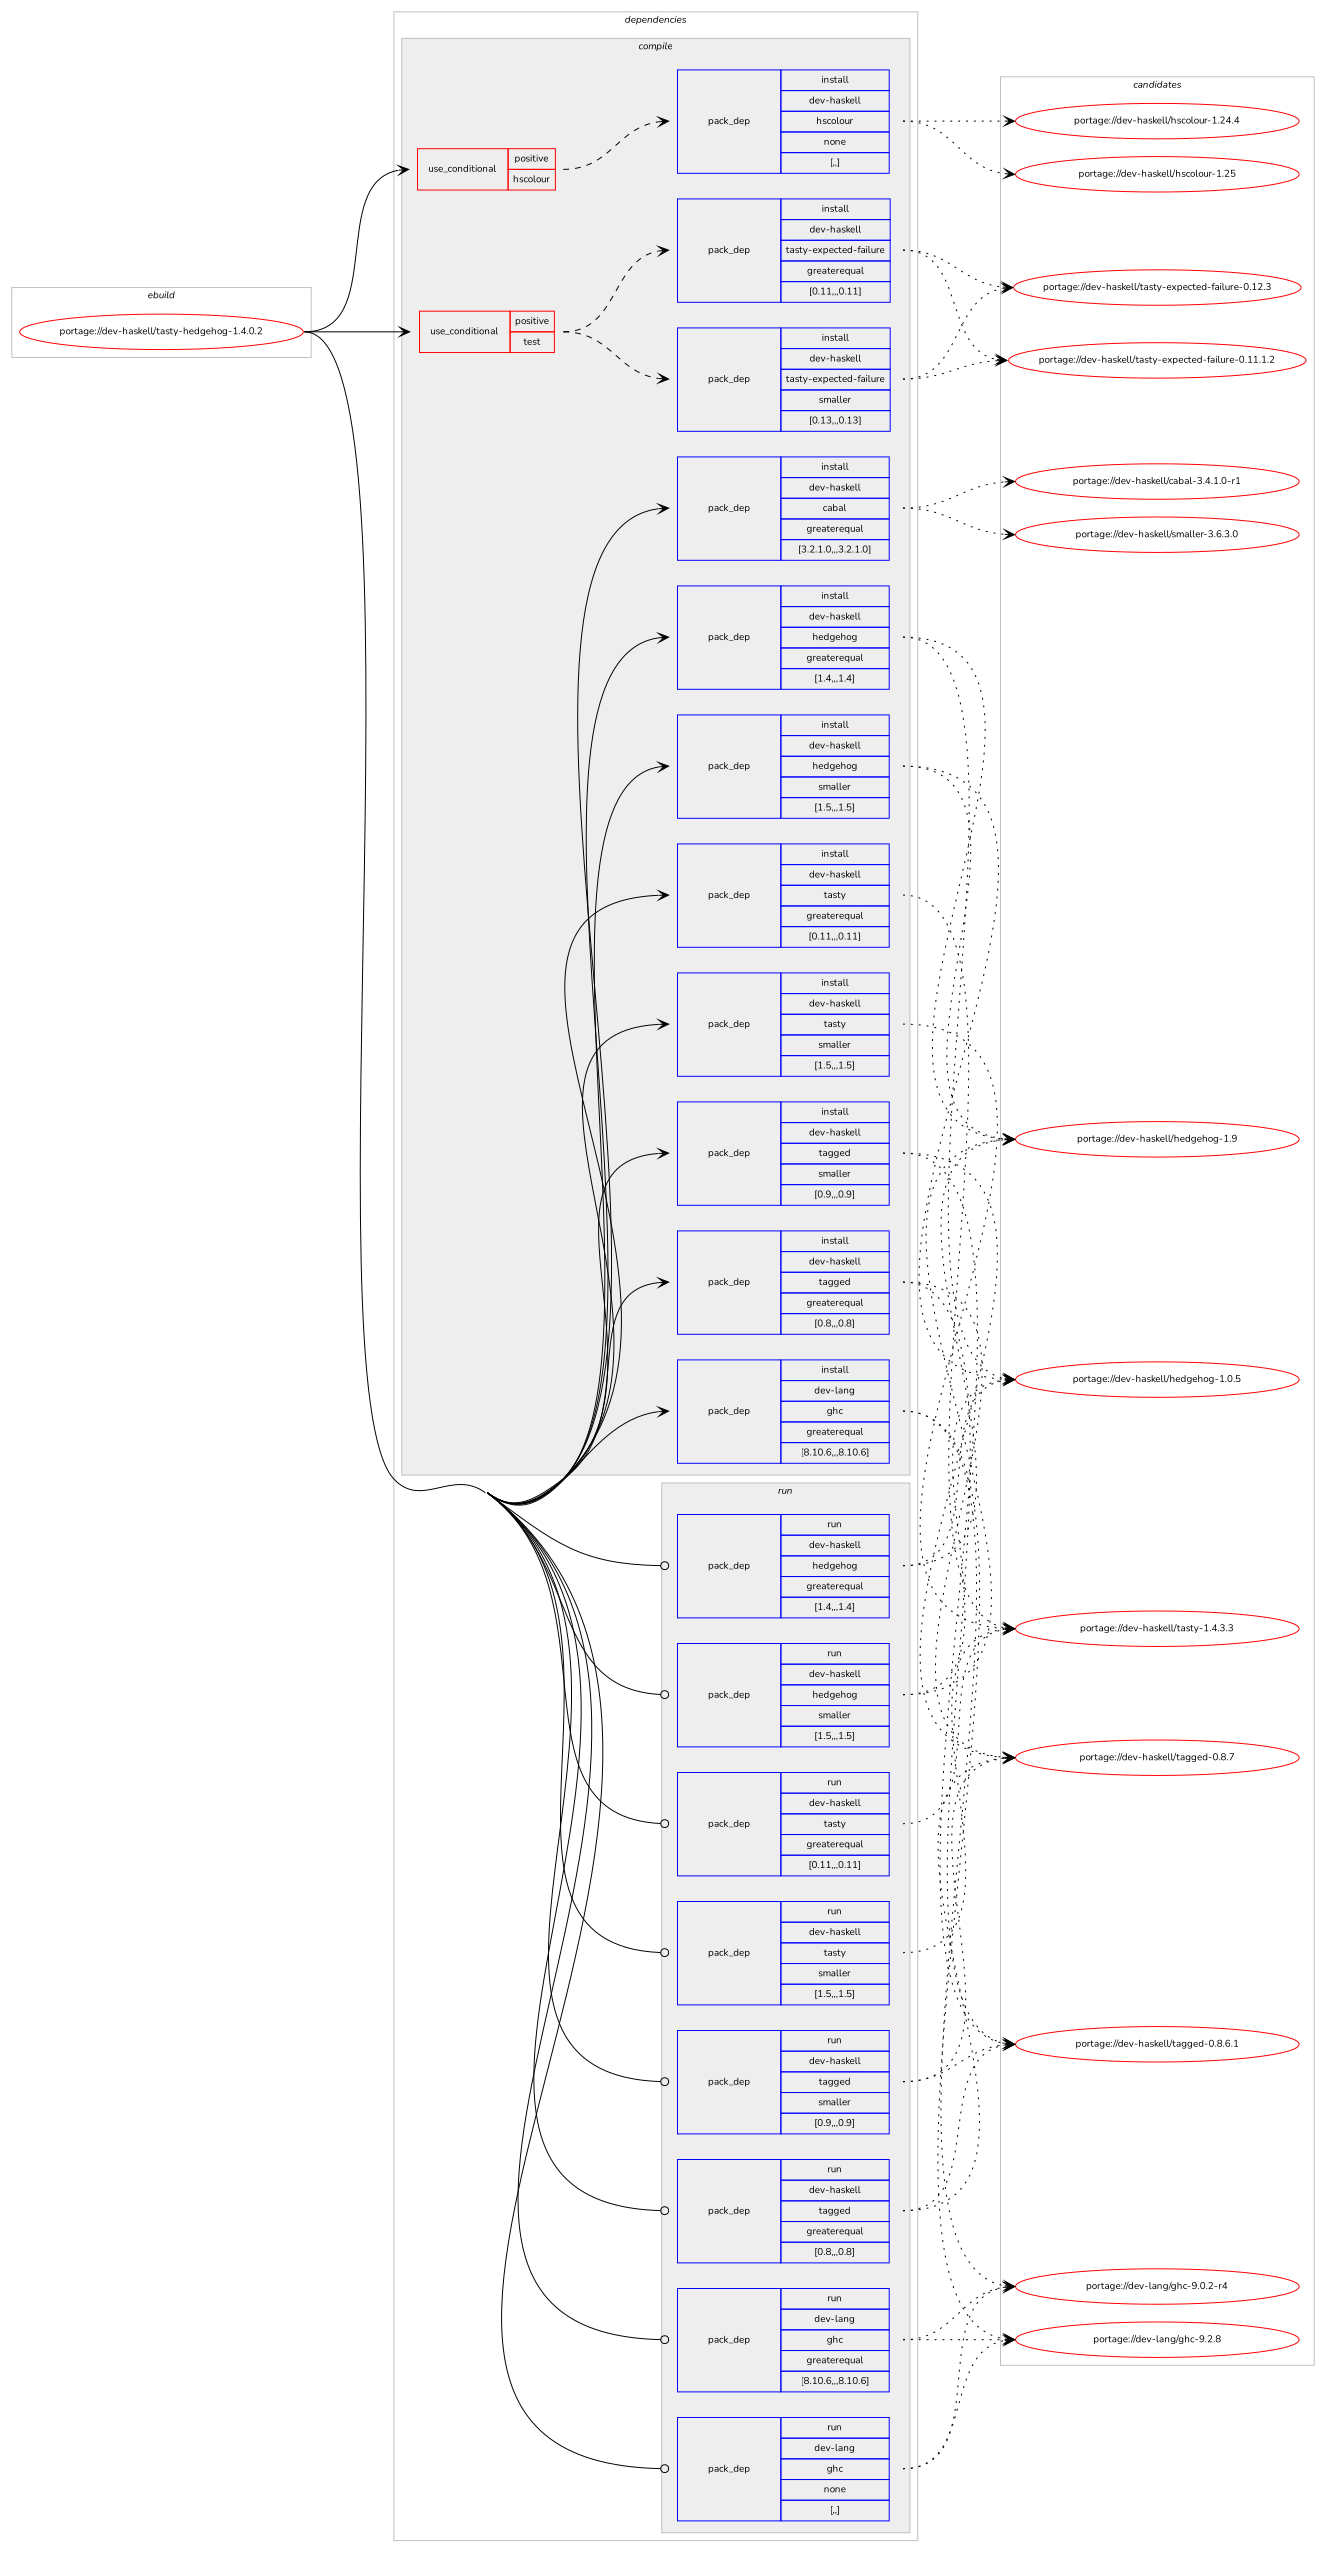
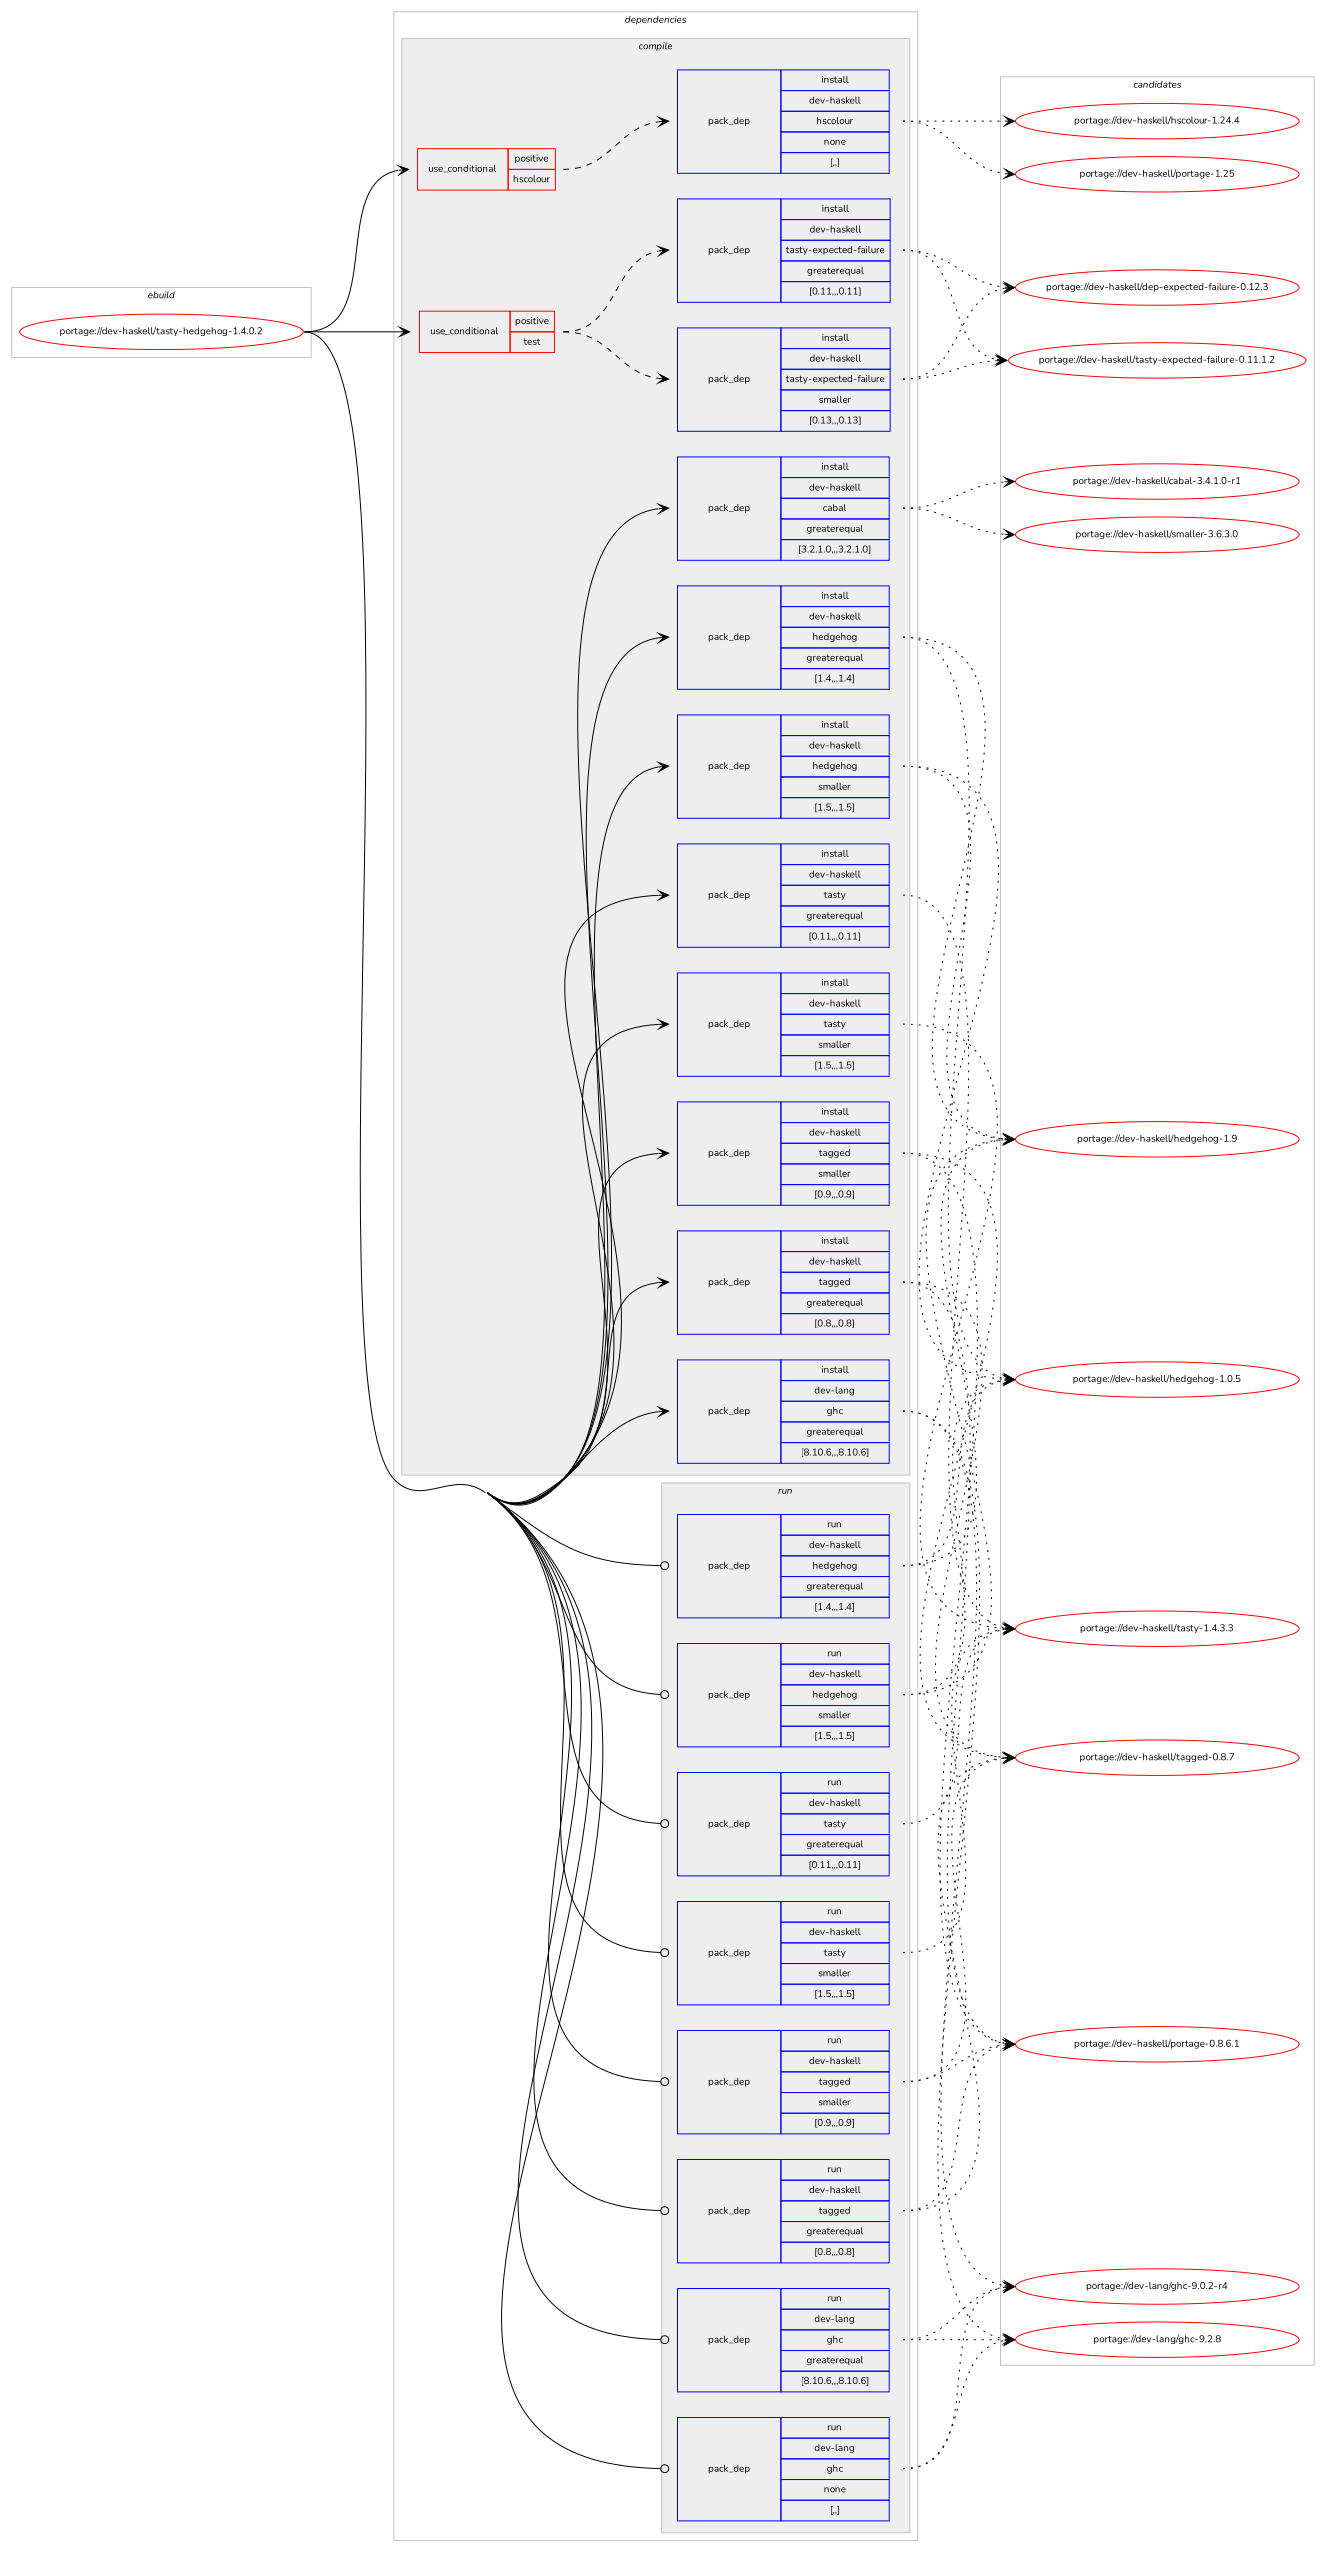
node "portage://dev-haskell/hscolour-1.25": label "portage://dev-haskell/hscolour-1.25" -> "portage://dev-haskell/portage-1.25"
node "portage://dev-haskell/tasty-expected-failure-0.12.3": label "portage://dev-haskell/tasty-expected-failure-0.12.3" -> "portage://dev-haskell/dep-expected-failure-0.12.3"
node "portage://dev-haskell/tagged-0.8.6.1": label "portage://dev-haskell/tagged-0.8.6.1" -> "portage://dev-haskell/portage-0.8.6.1"
